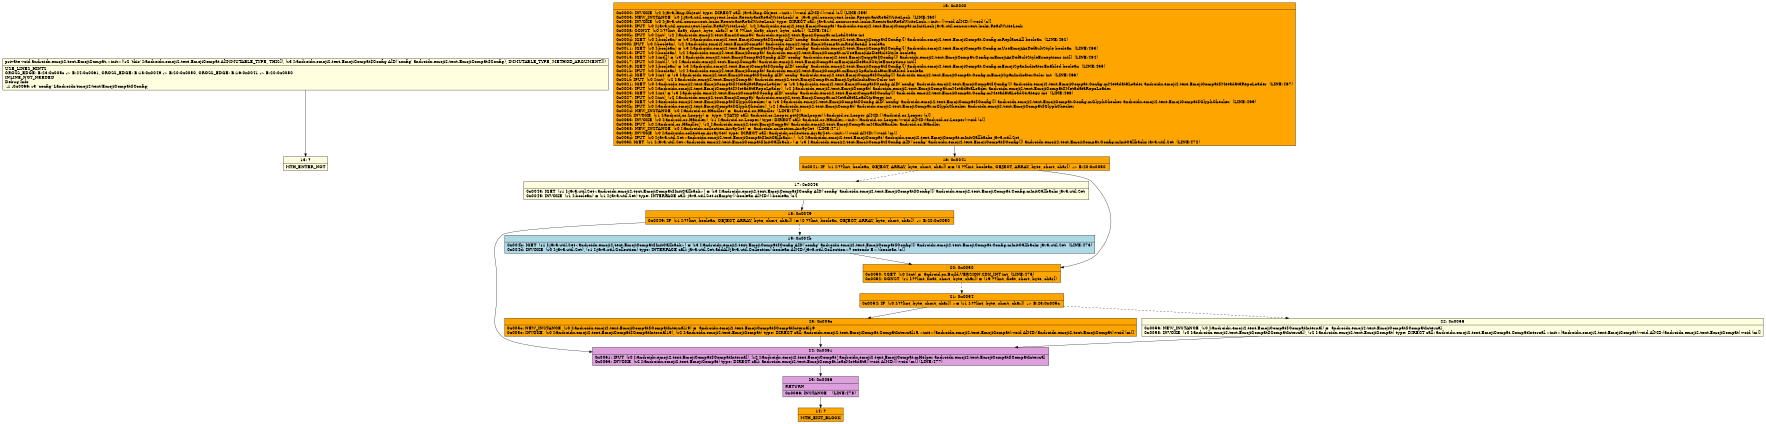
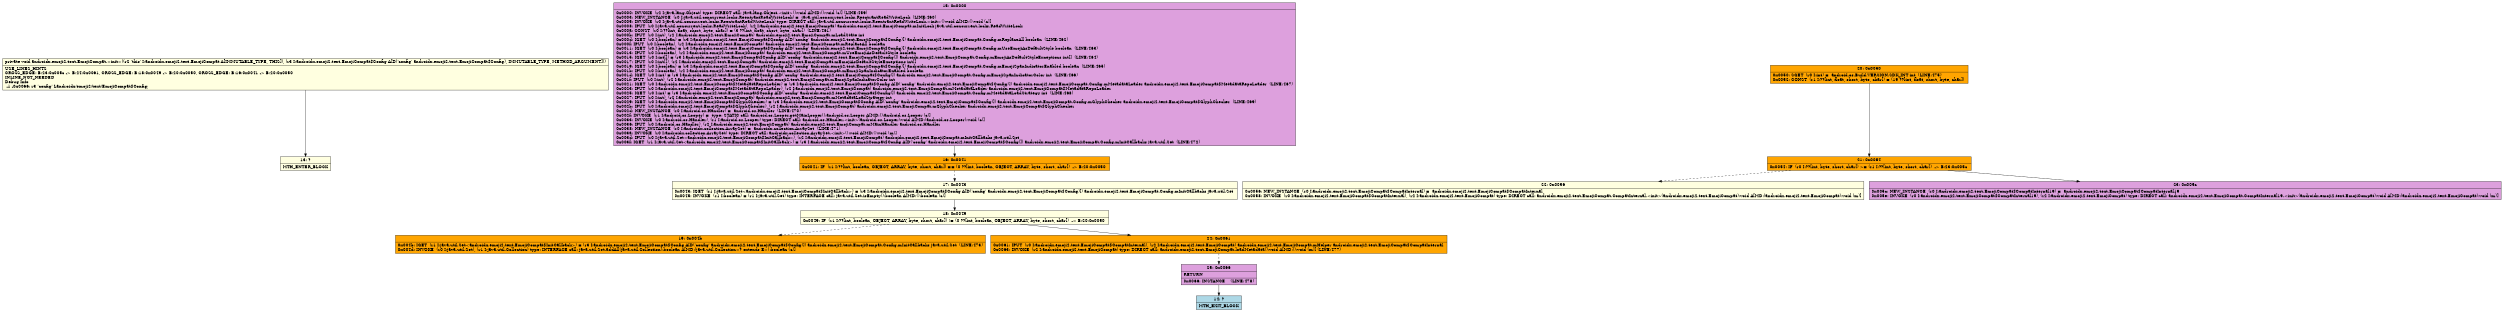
node "15: 0x0000": fillcolor orange -> plum
node "13: ?": text "MTH_ENTER_NOT" -> "MTH_ENTER_BLOCK"
edge "16: 0x0041" -> "20: 0x0050": removed
node "18: 0x0049": fillcolor orange -> lightyellow
node "19: 0x004b": fillcolor lightblue -> orange
edge "19: 0x004b" -> "20: 0x0050": removed
edge "20: 0x0050" -> "21: 0x0054": style dashed -> solid
node "23: 0x005c": fillcolor orange -> plum
edge "23: 0x005c" -> "24: 0x0061": removed
edge "22: 0x0056" -> "24: 0x0061": removed
node "24: 0x0061": fillcolor plum -> orange
edge "24: 0x0061" -> "25: 0x0066": style solid -> dashed
node "14: ?": fillcolor orange -> lightblue
